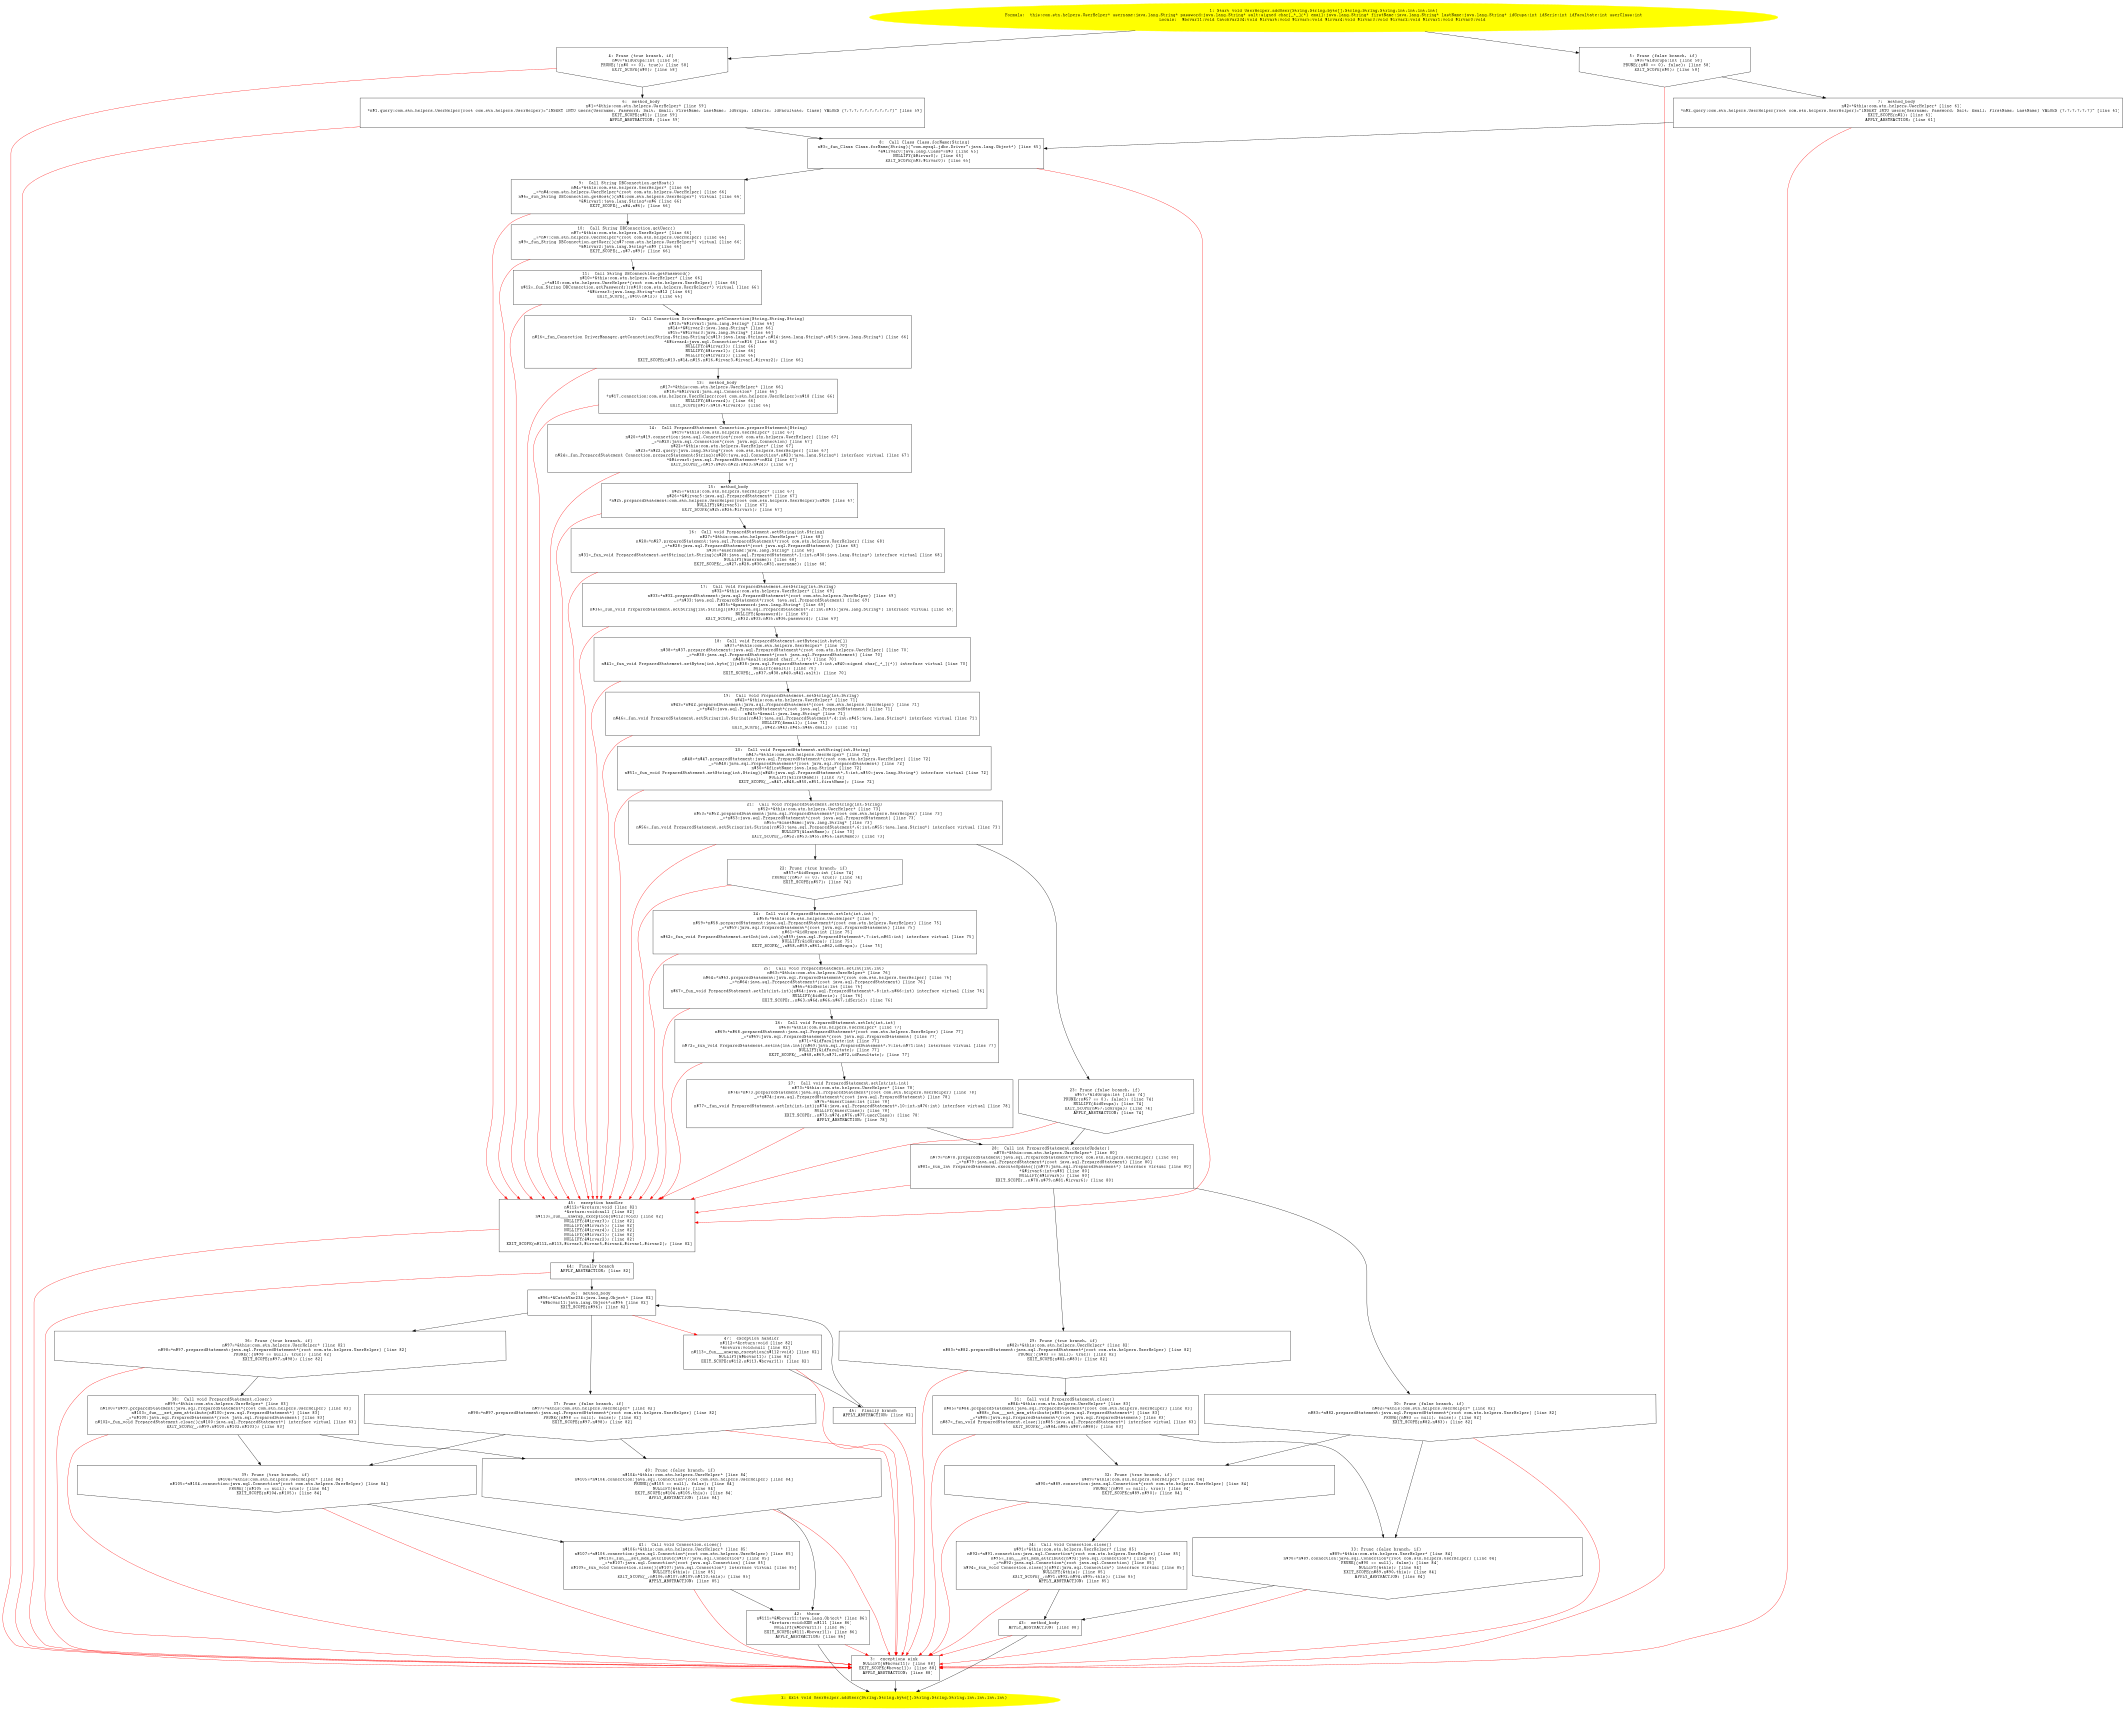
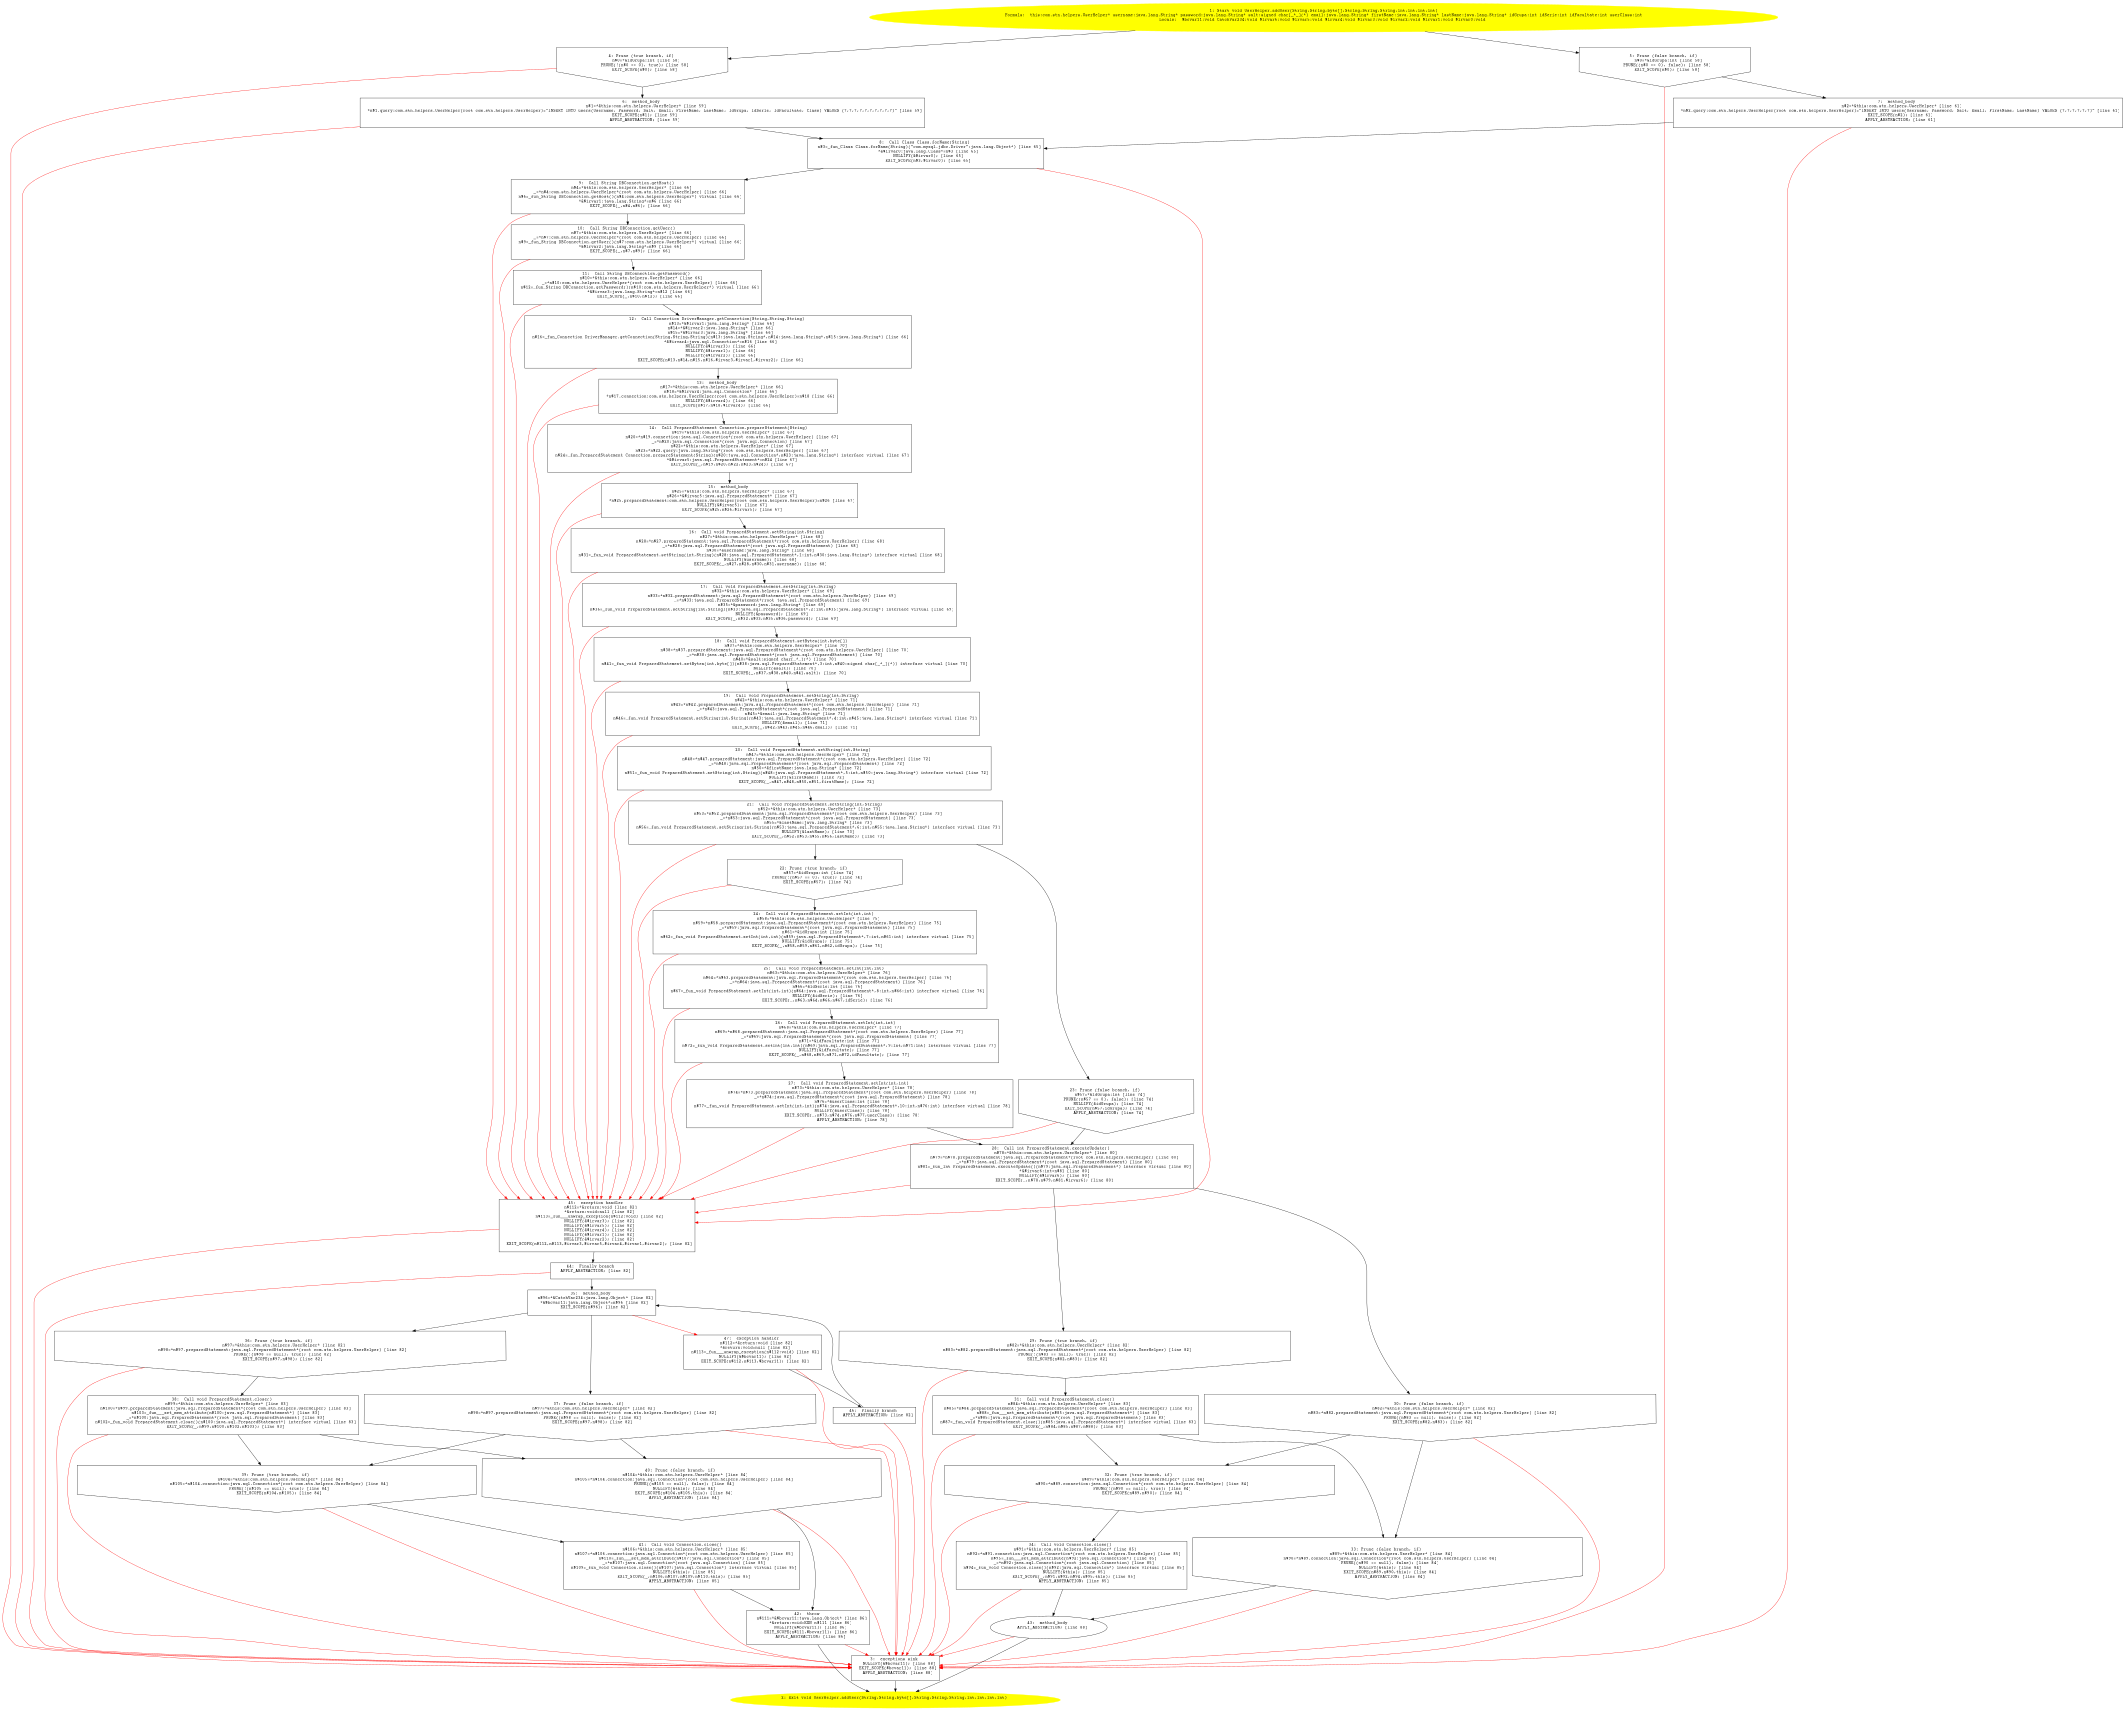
node "43:  method_body APPLY_ABSTRACTION; [line 88]": shape box -> ellipse
